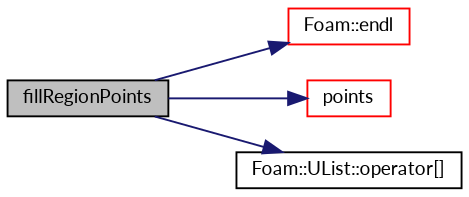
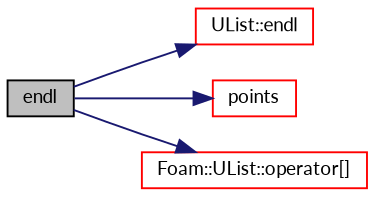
node "Foam::endl": label "Foam::endl" -> "UList::endl"
node "fillRegionPoints": label "fillRegionPoints" -> "endl"
node "Foam::UList::operator[]": color black -> red
